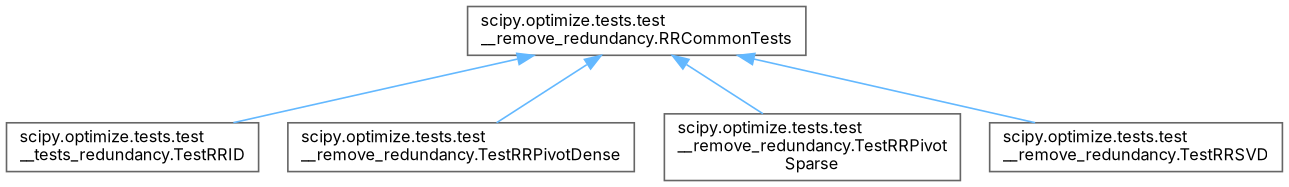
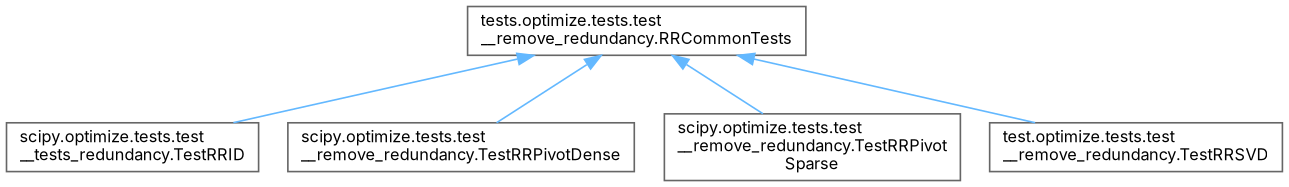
node "scipy.optimize.tests.test __remove_redundancy.RRCommonTests": label "scipy.optimize.tests.test __remove_redundancy.RRCommonTests" -> "tests.optimize.tests.test __remove_redundancy.RRCommonTests"
node "scipy.optimize.tests.test __remove_redundancy.TestRRSVD": label "scipy.optimize.tests.test __remove_redundancy.TestRRSVD" -> "test.optimize.tests.test __remove_redundancy.TestRRSVD"
